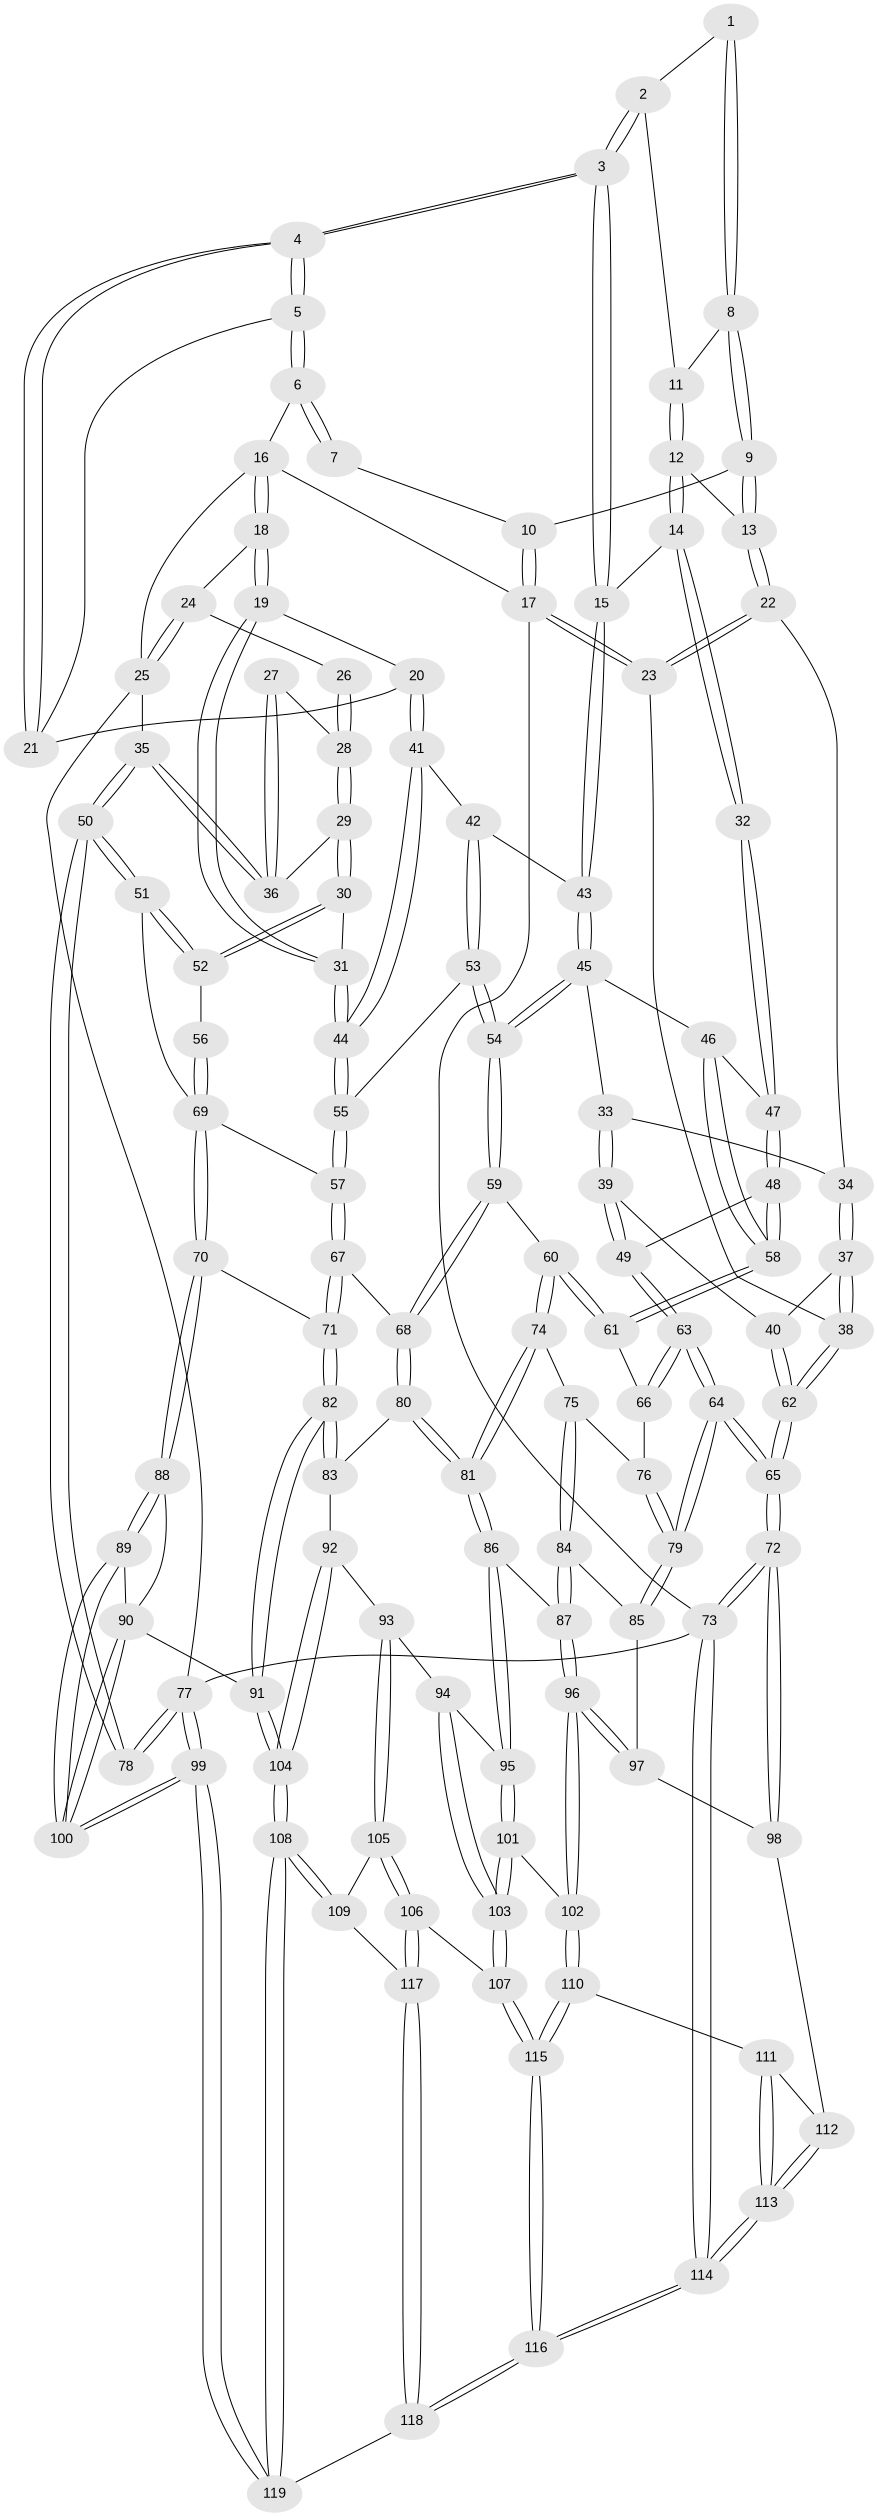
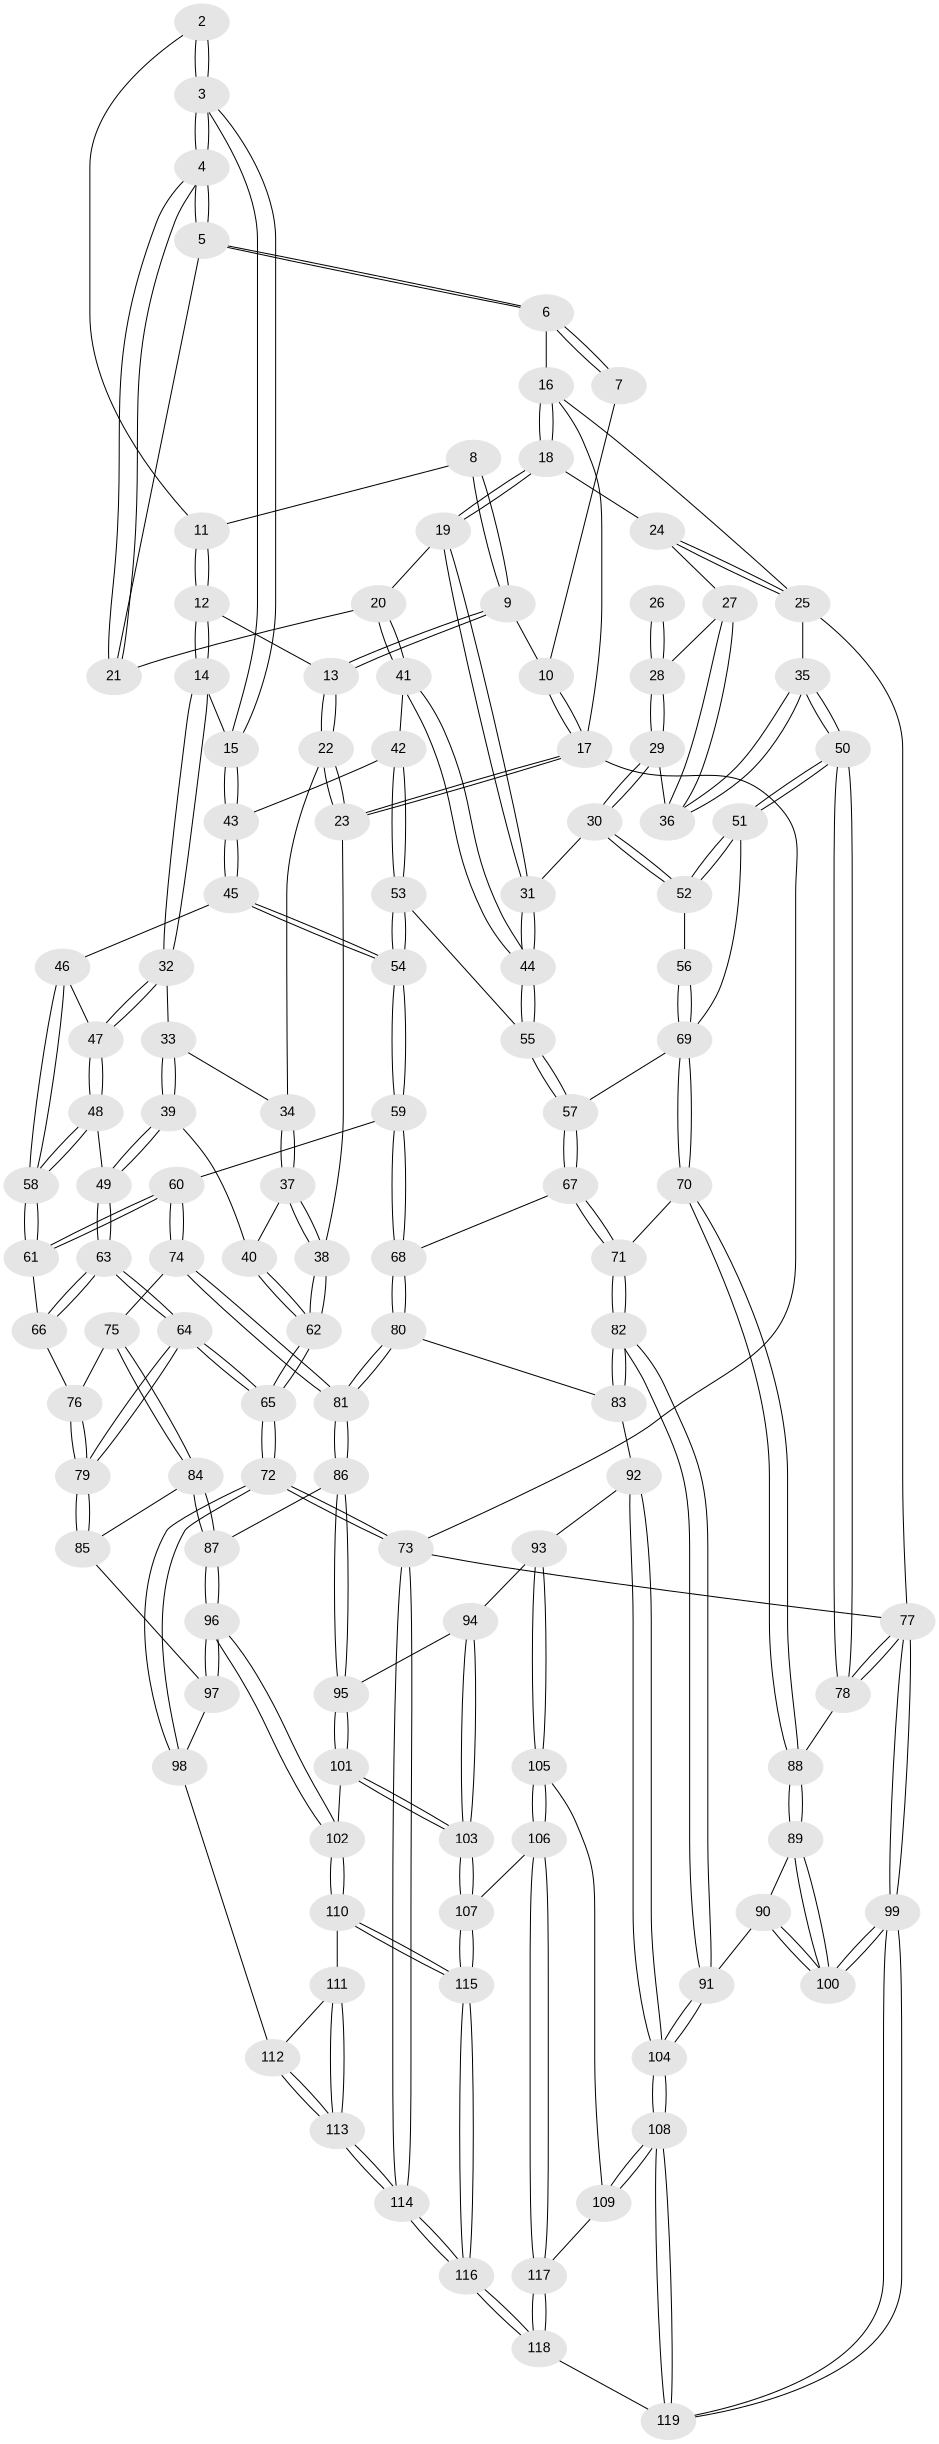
node "1": removed
edge "24" -- "26": now "24" -- "27"
edge "45" -- "33": now "32" -- "33"
edge "88" -- "90": now "88" -- "78"
